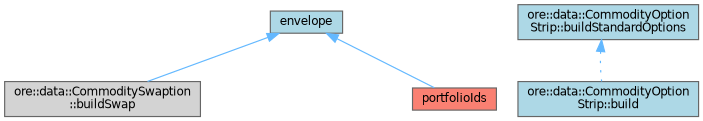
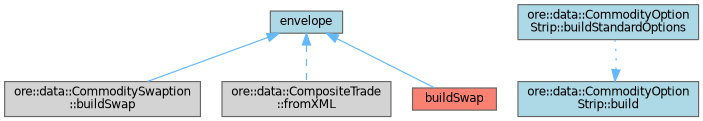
edge "ore::data::CommodityOption Strip::build" -> "ore::data::CommodityOption Strip::buildStandardOptions": reversed
node "ore::data::CompositeTrade ::fromXML": added
node "portfolioIds": label "portfolioIds" -> "buildSwap"
